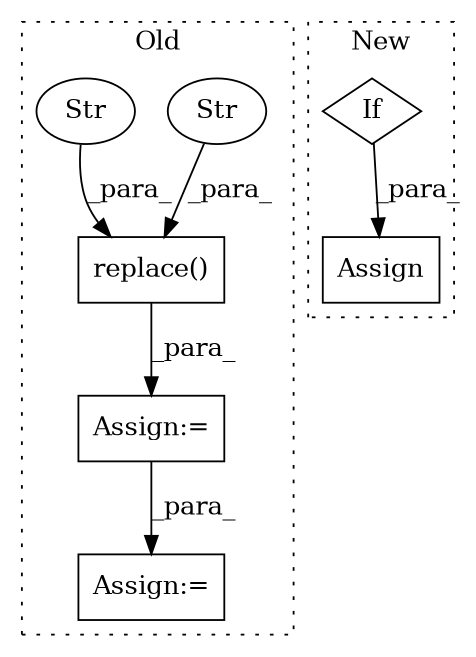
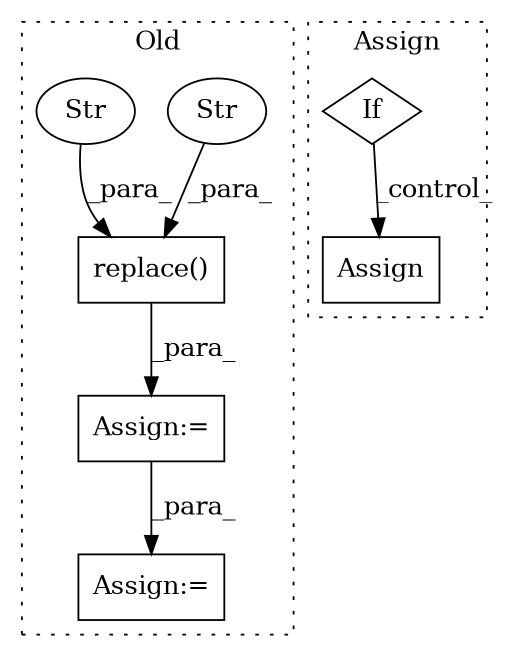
cluster "New": label "New" -> "Assign"
edge "If" -> "Assign": label "_para_" -> "_control_"
